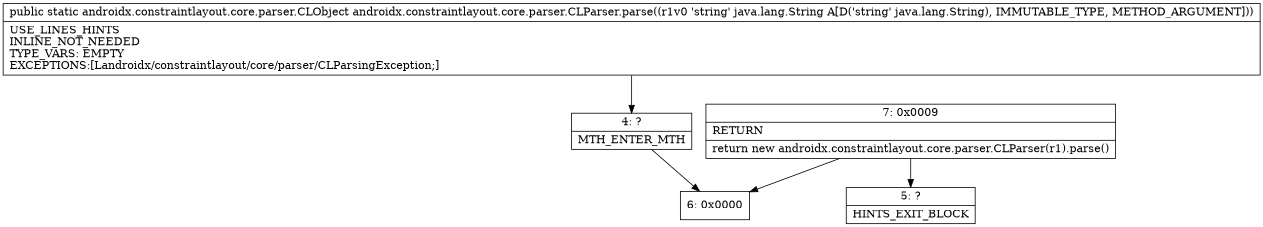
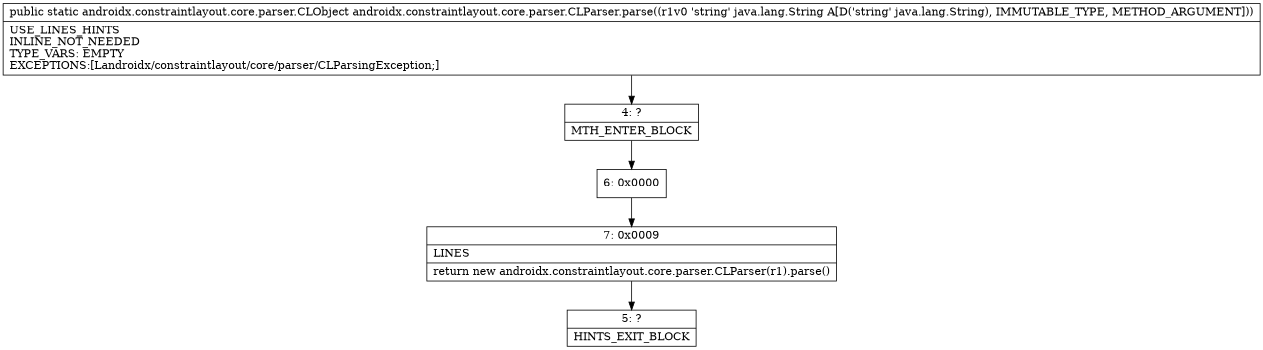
node "7: 0x0009": text "RETURN" -> "LINES"
node "4: ?": text "MTH_ENTER_MTH" -> "MTH_ENTER_BLOCK"
edge "7: 0x0009" -> "6: 0x0000": reversed
